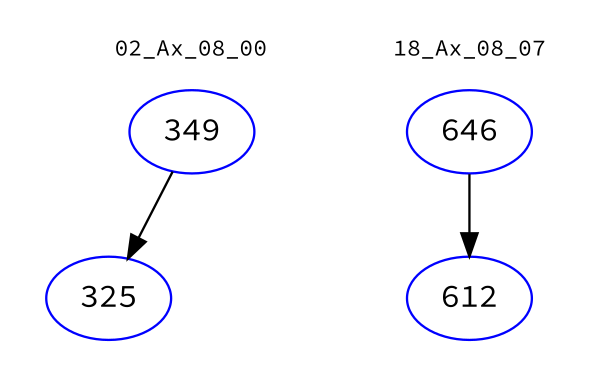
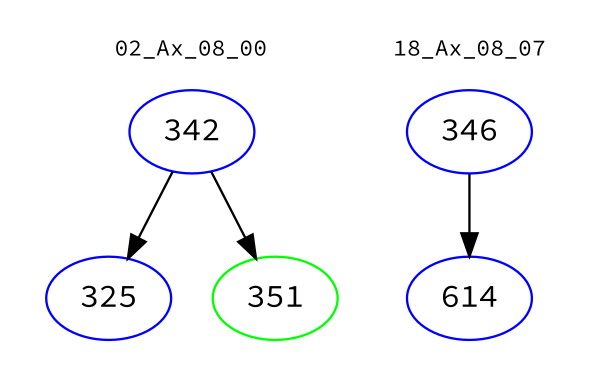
node "349": label "349" -> "342"
node "646": label "646" -> "346"
node "351": added
node "612": label "612" -> "614"
